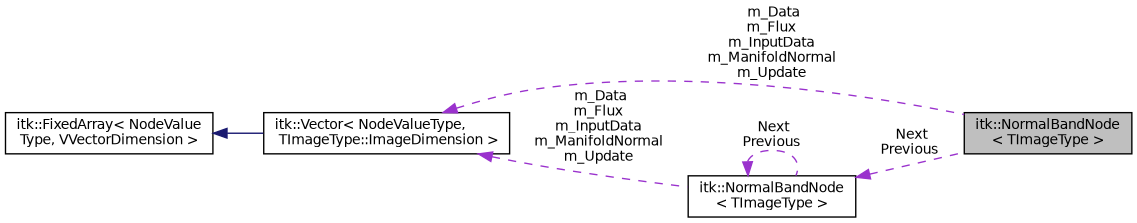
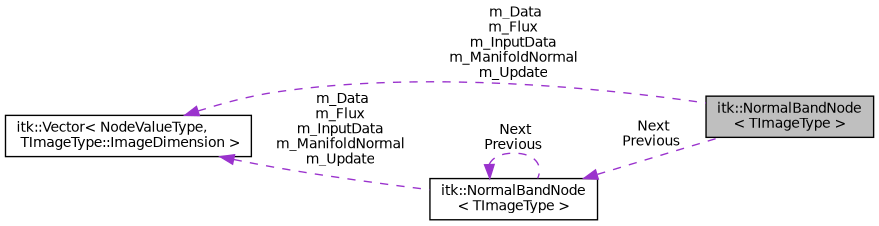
node "itk::FixedArray< NodeValue Type, VVectorDimension >": removed
